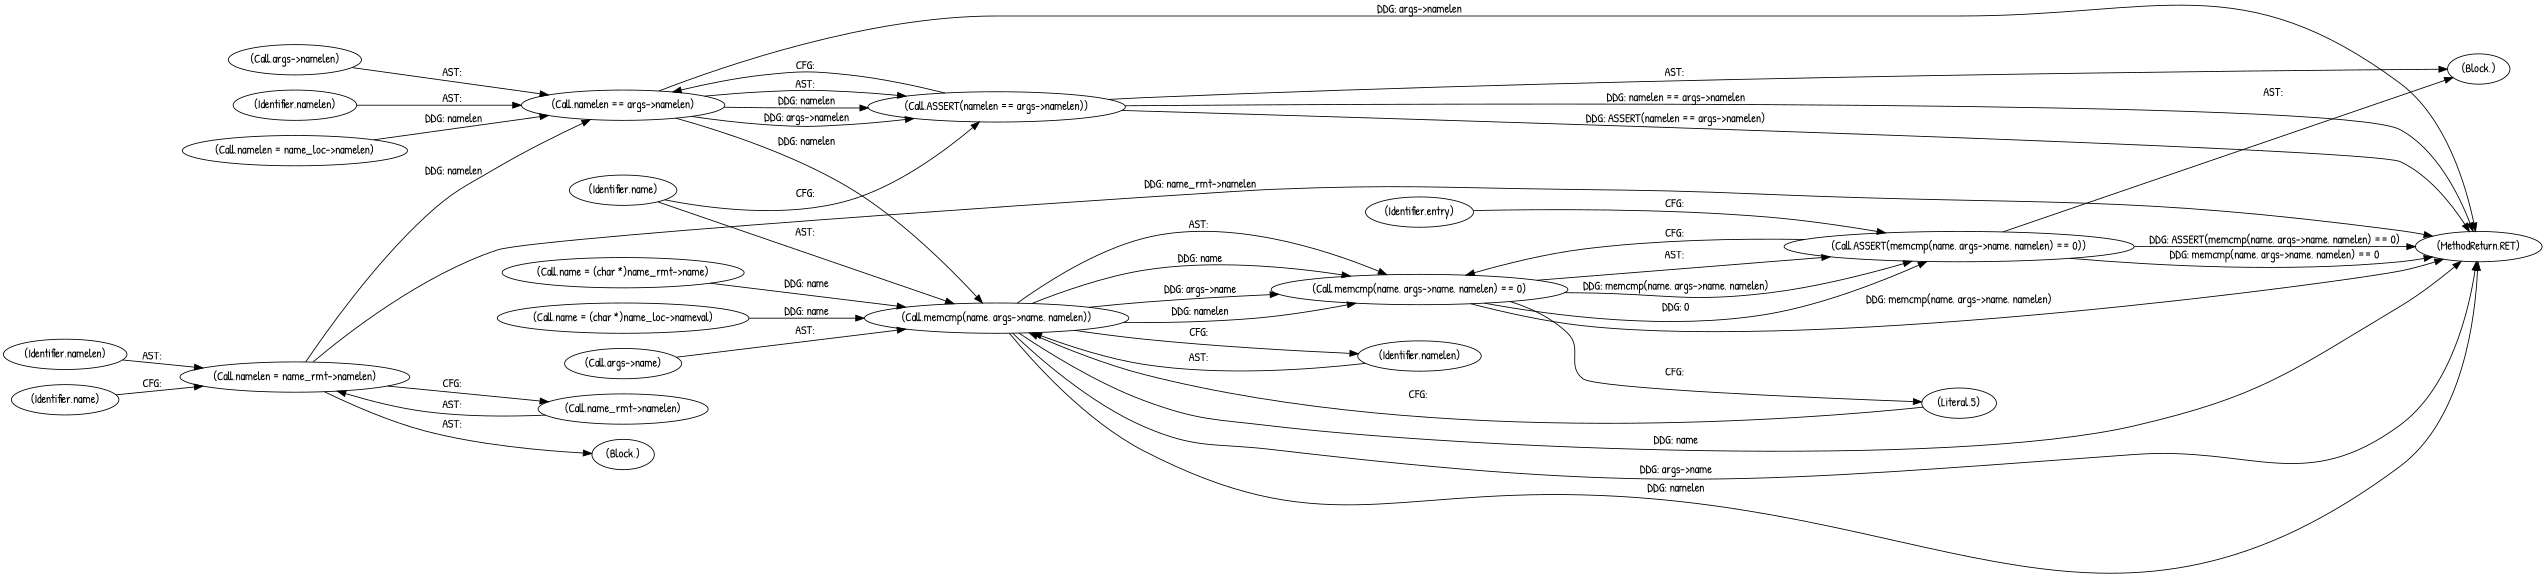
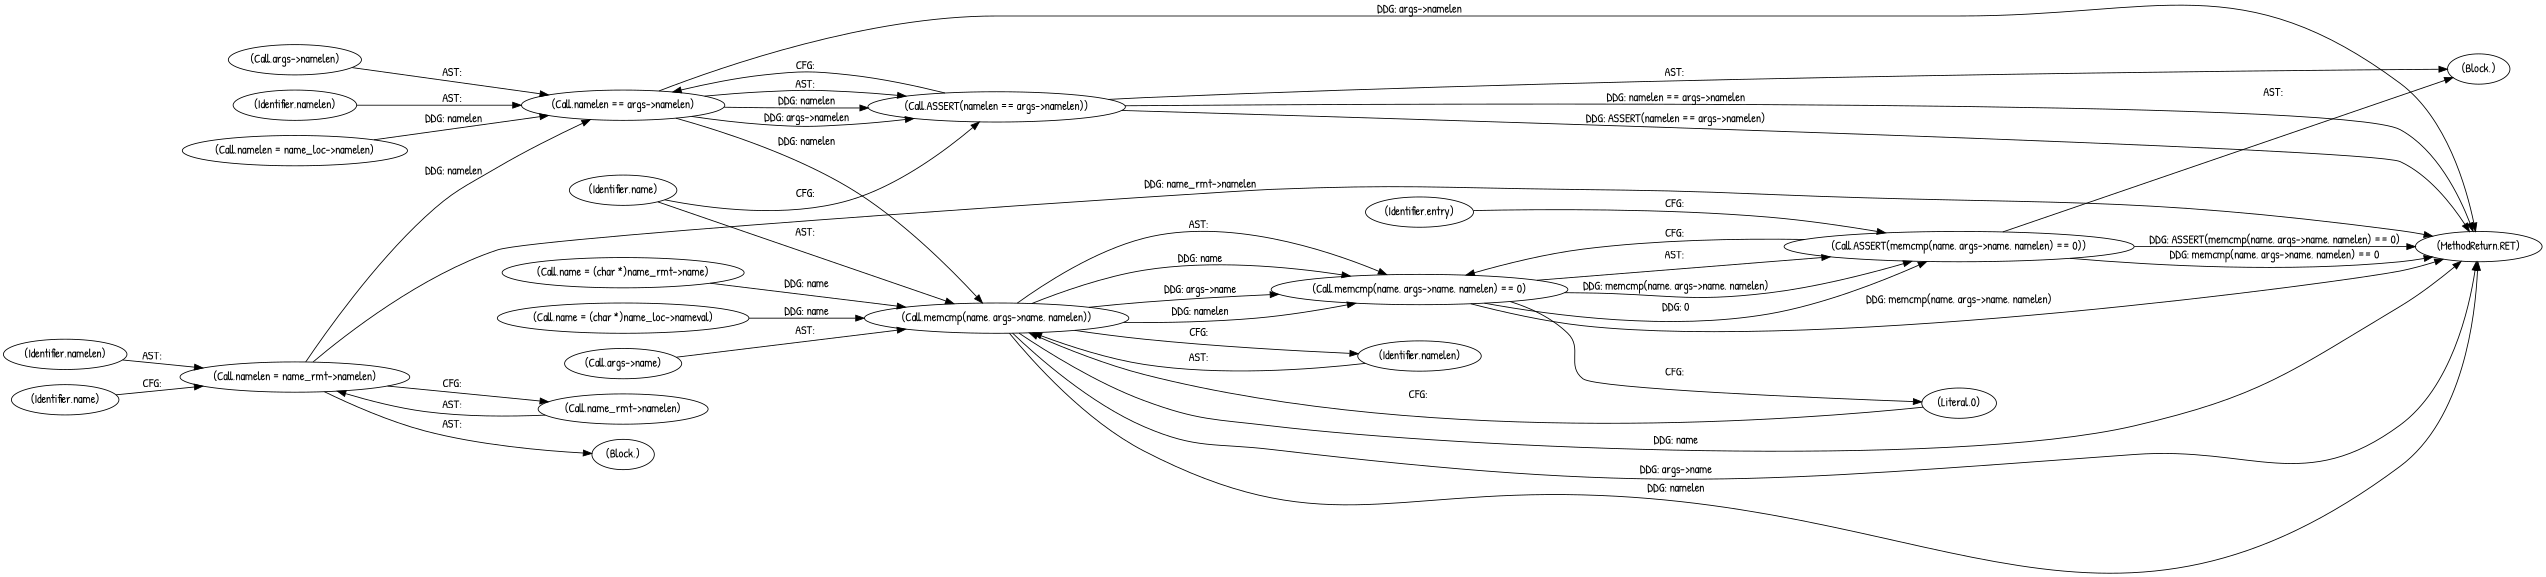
node "(Literal,5)": label "(Literal,5)" -> "(Literal,0)"
